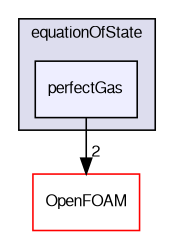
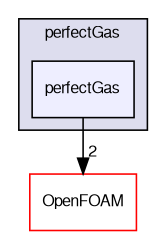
cluster "equationOfState": label "equationOfState" -> "perfectGas"
